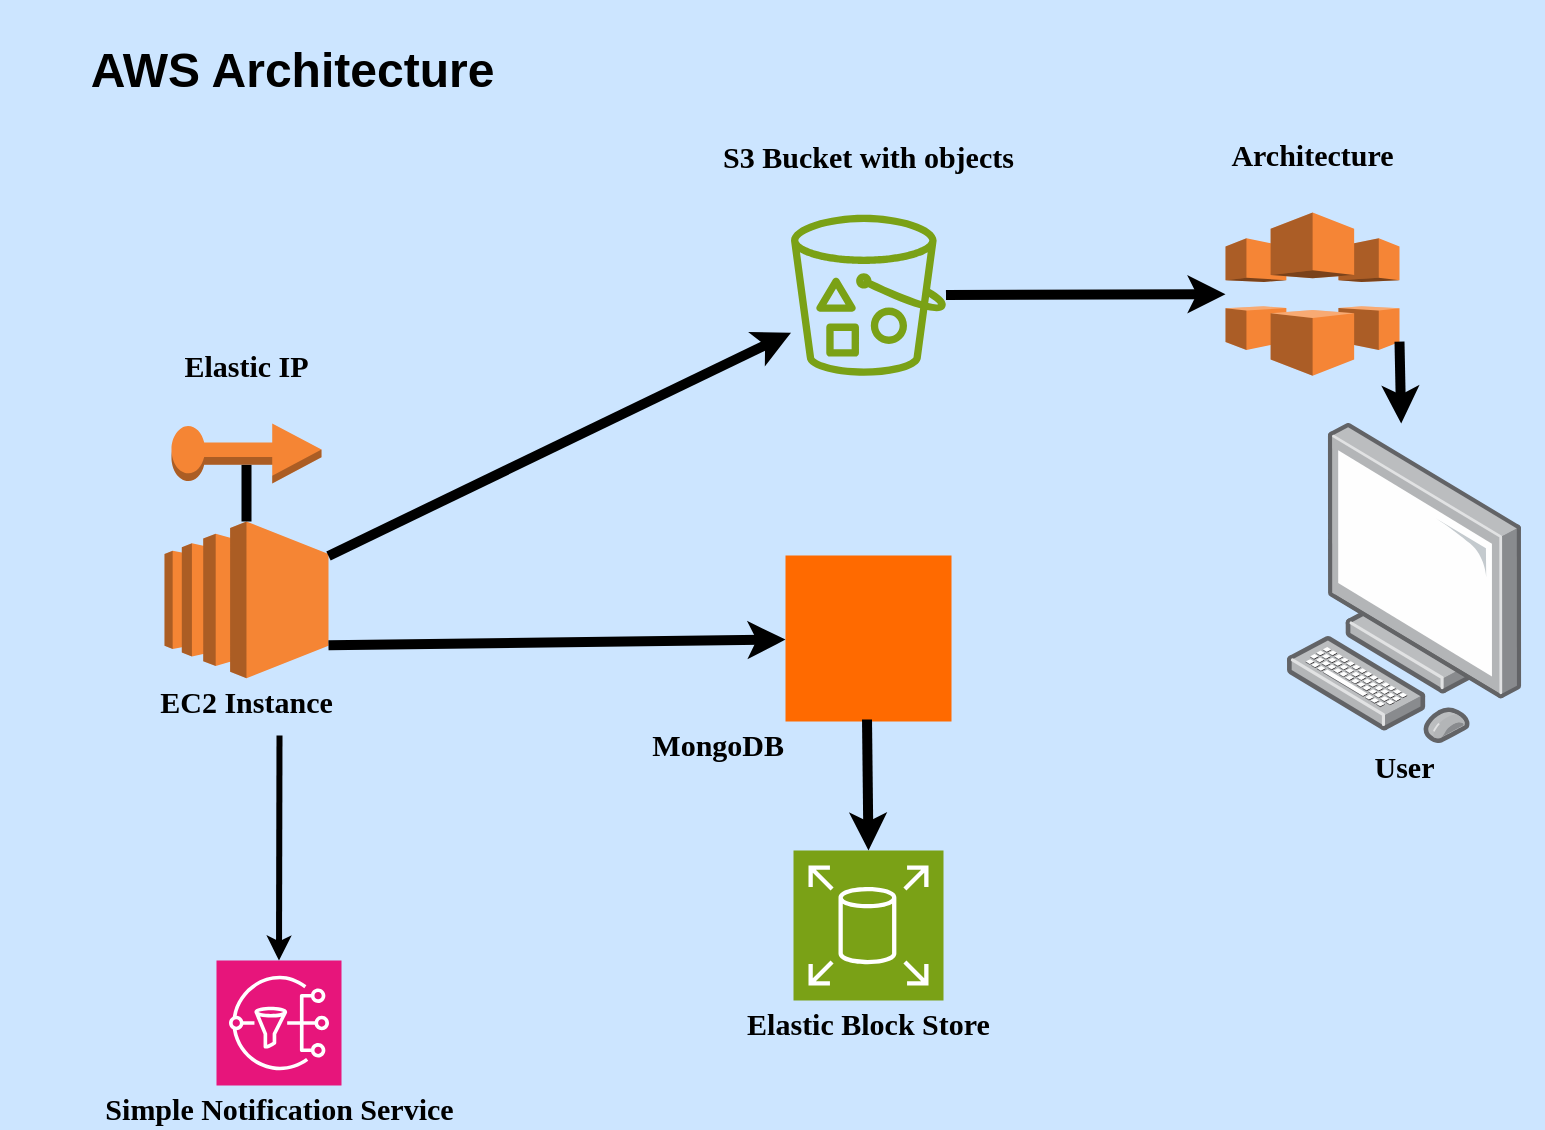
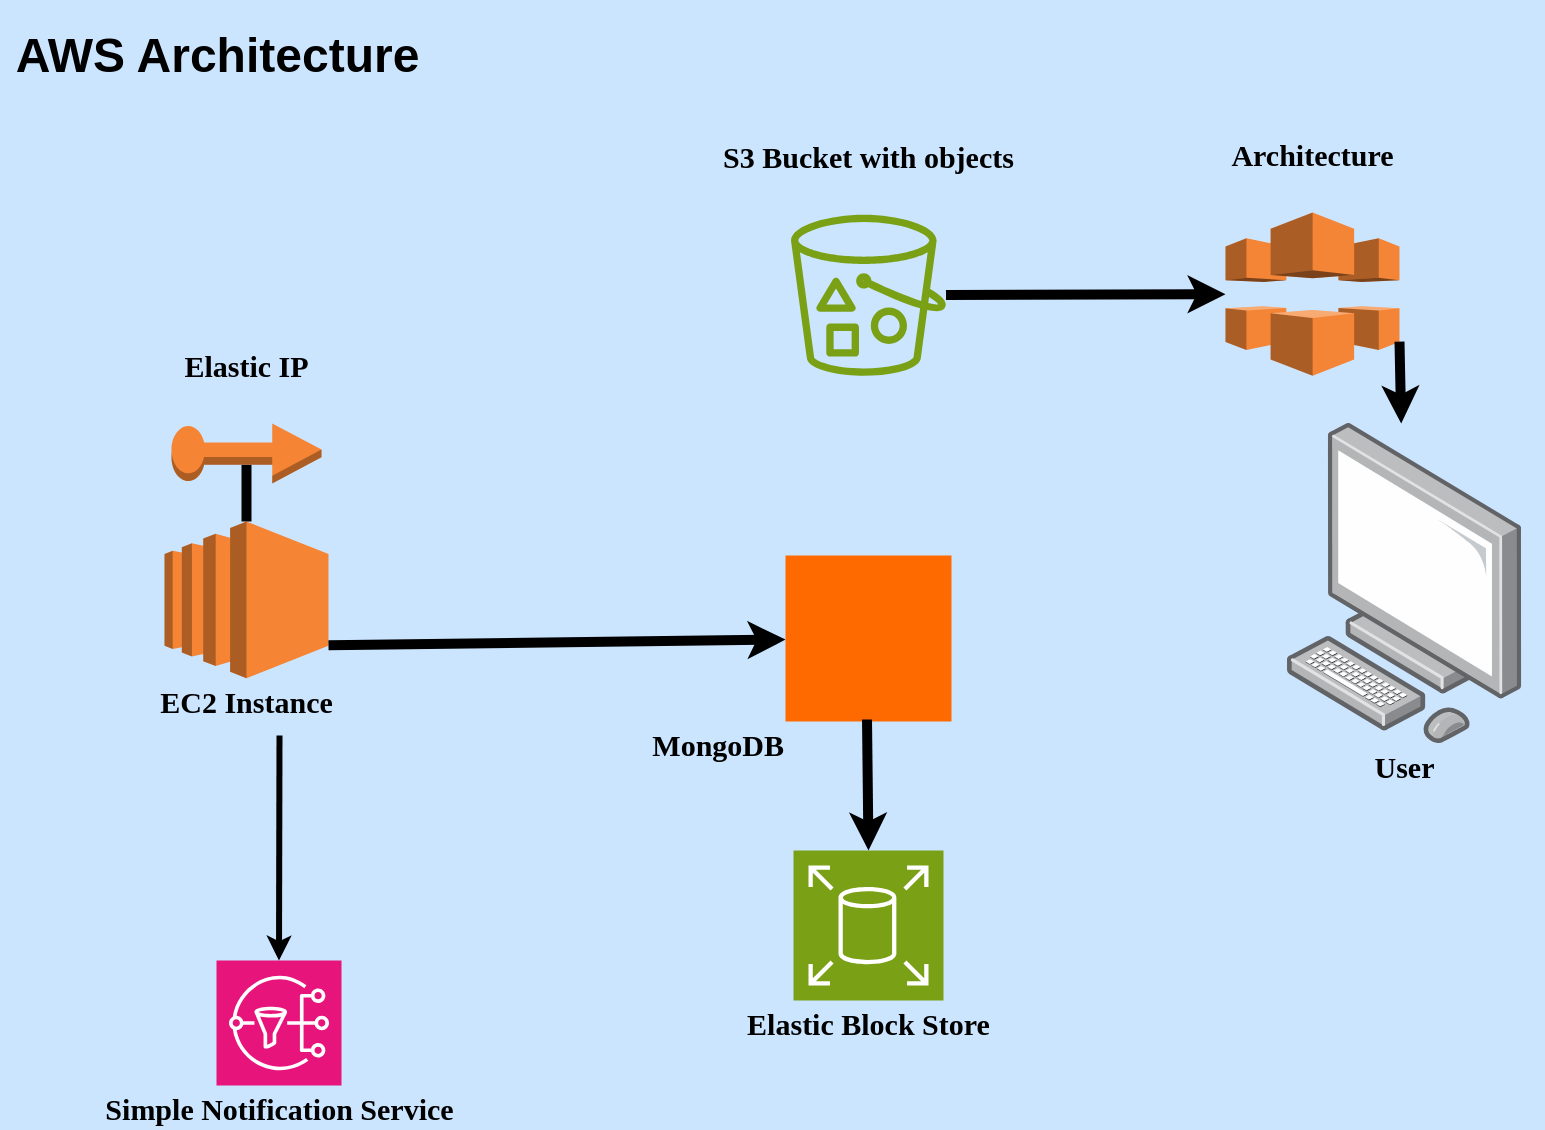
node "AWS Architecture": moved (293, 99) -> (218, 84)
edge "EC2 Instance" -> "S3 Bucket with objects": removed
